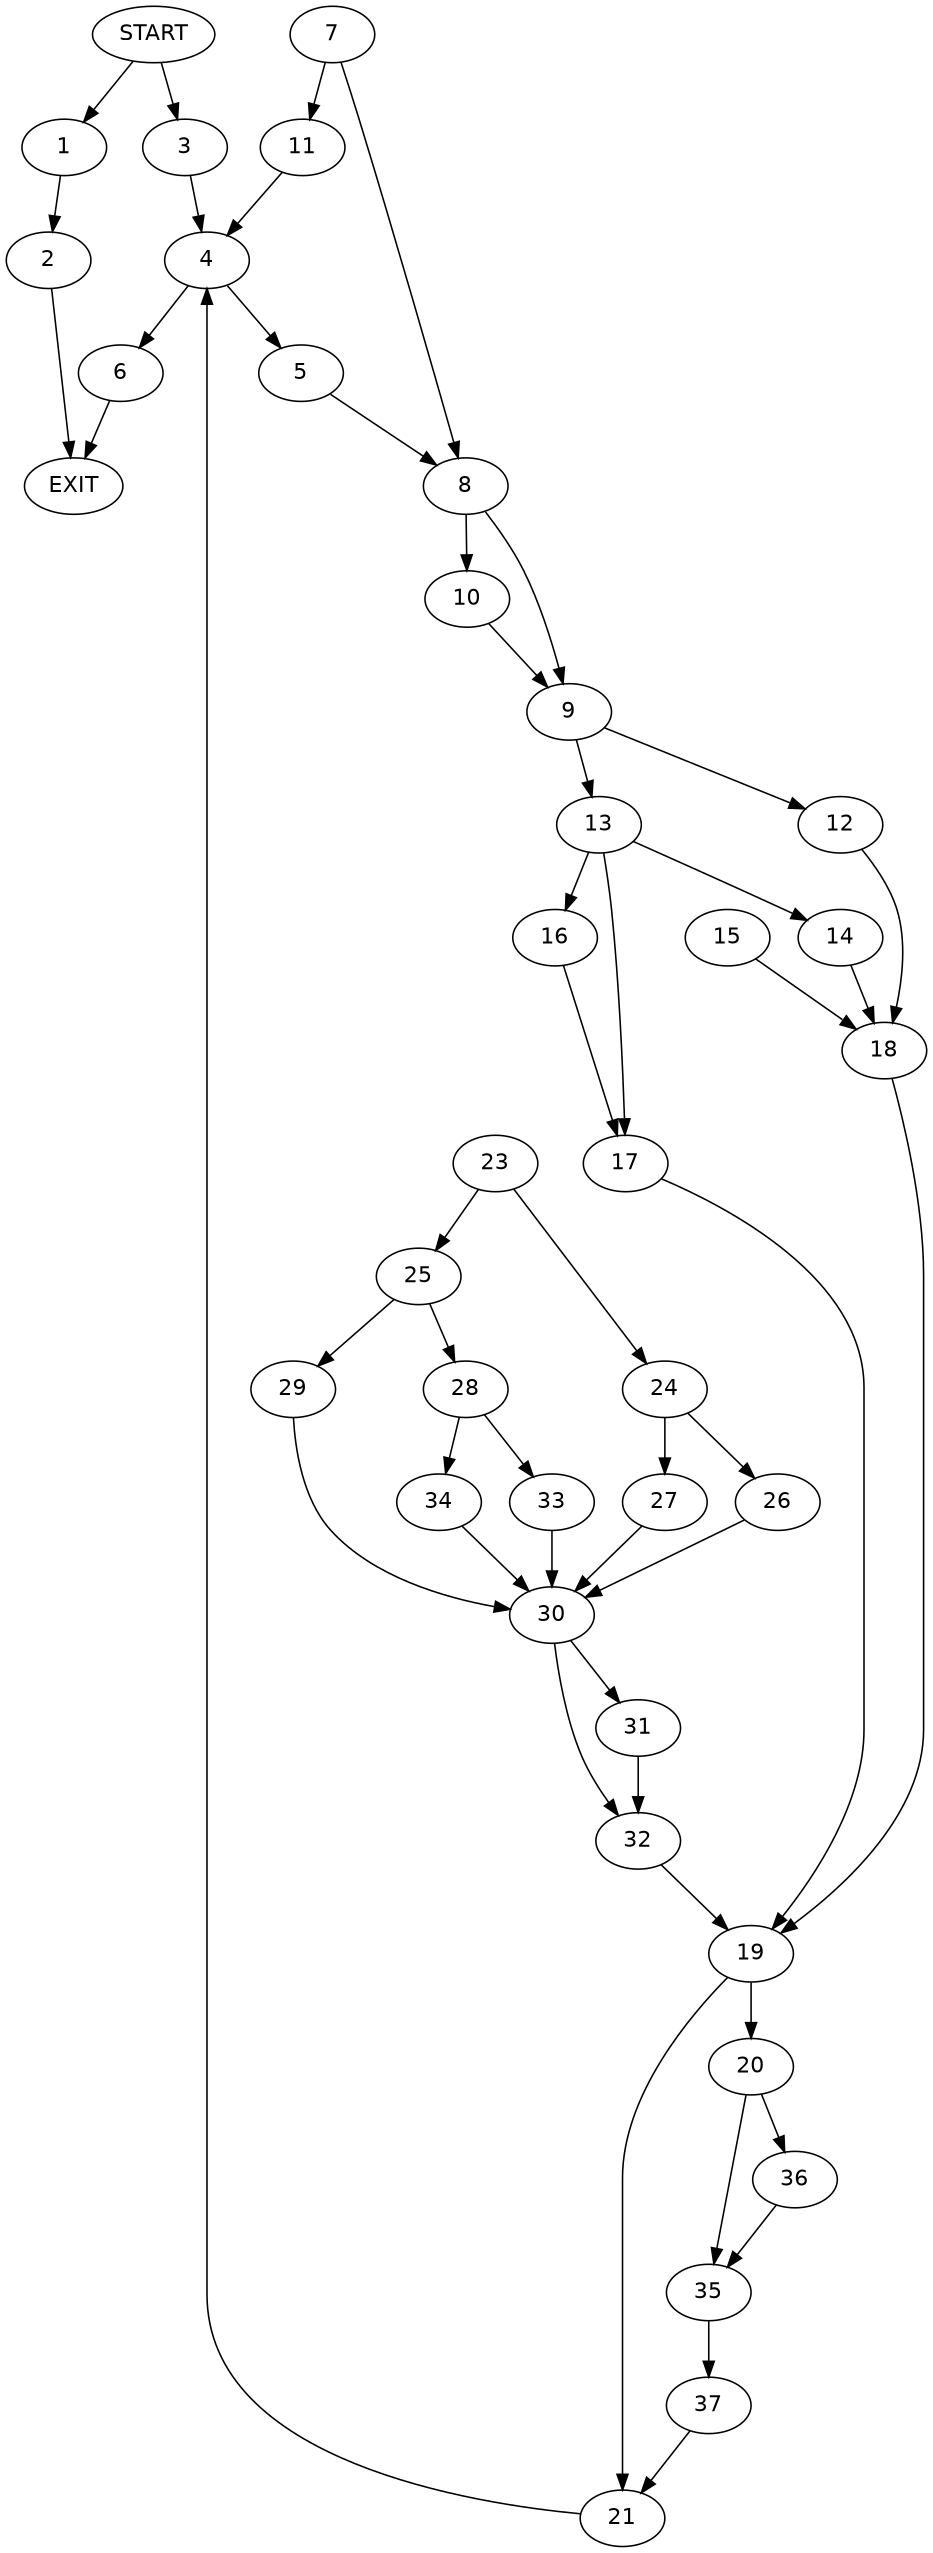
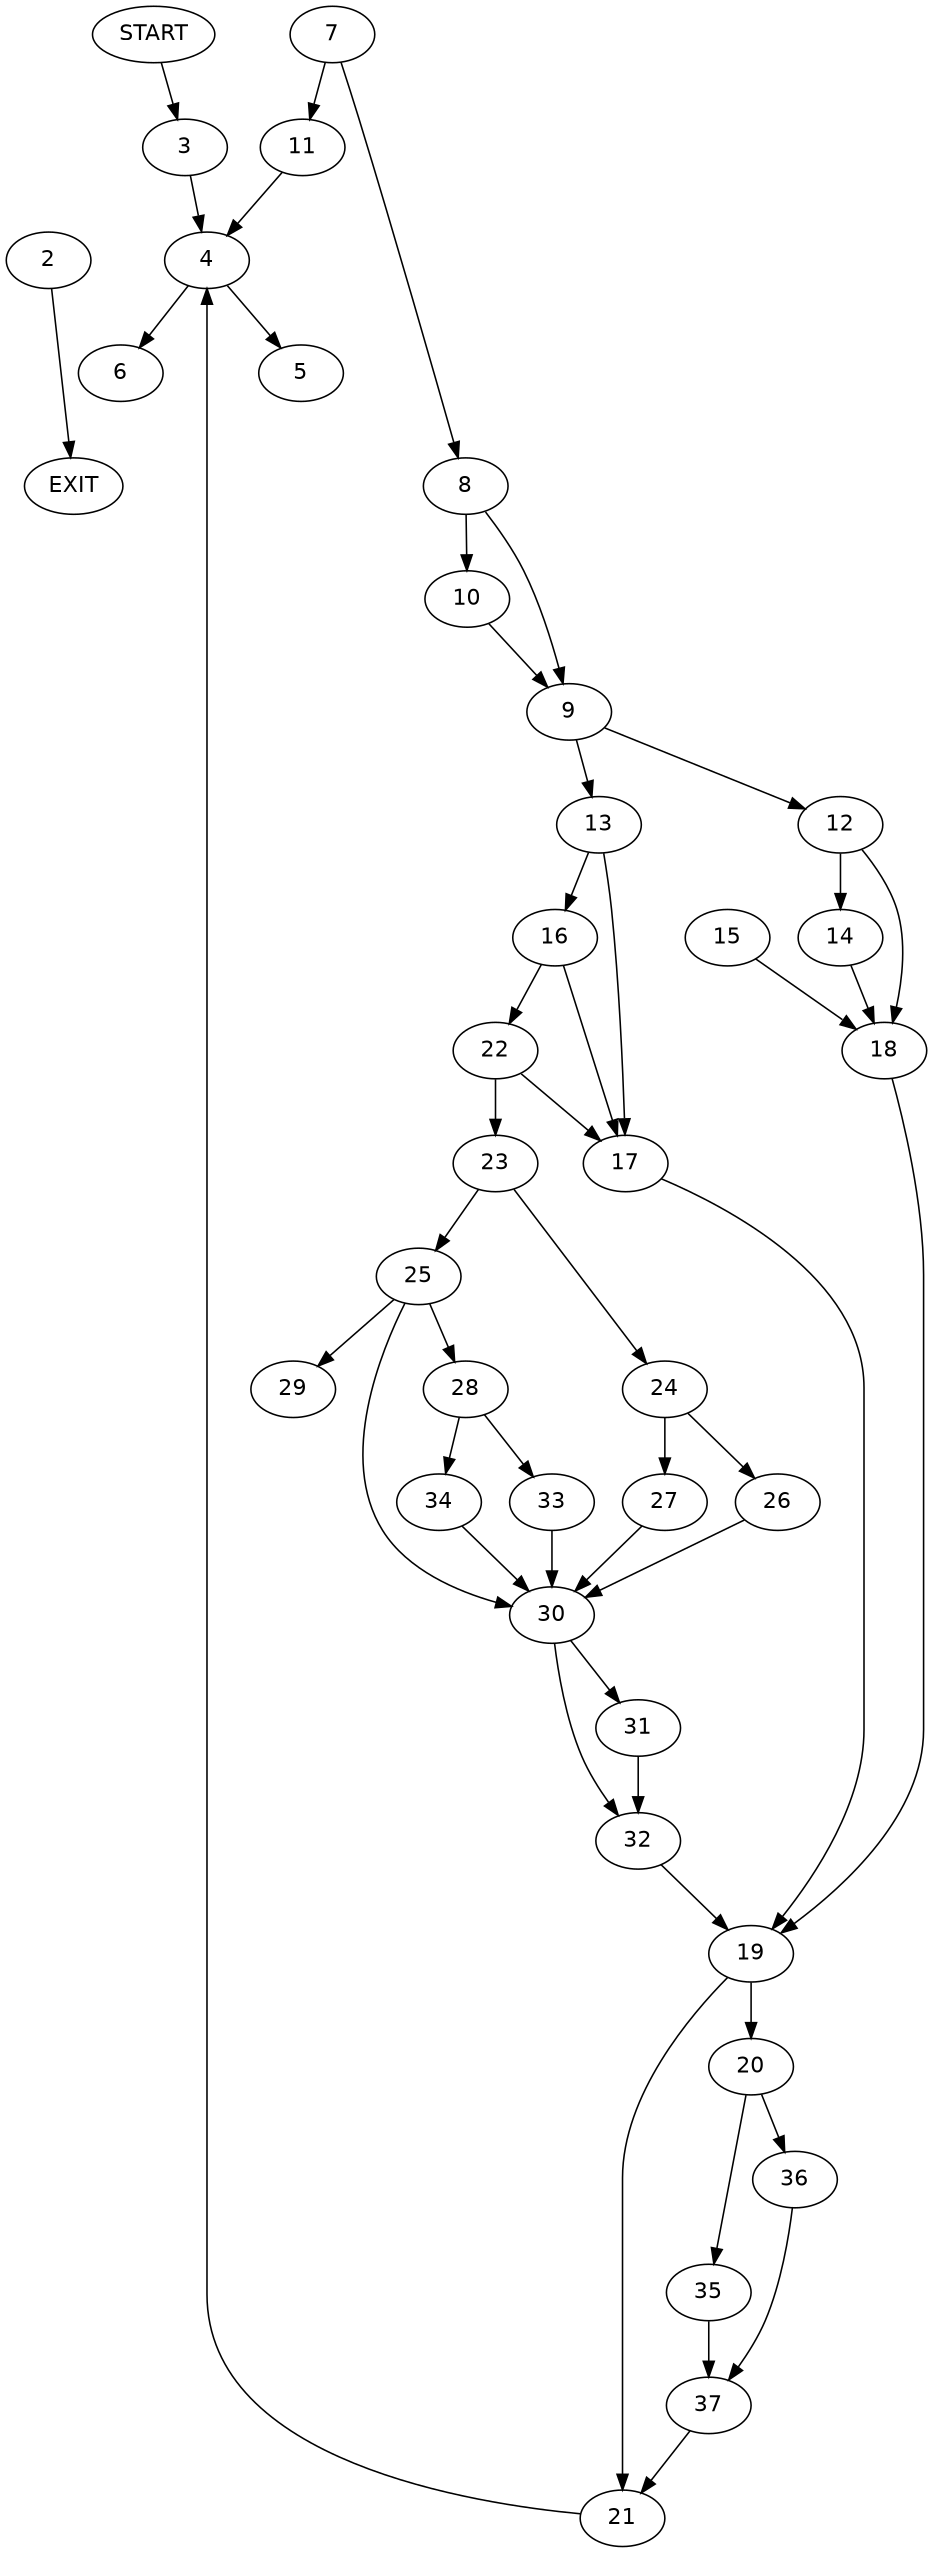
node "1": removed
edge "6" -> "EXIT": removed
edge "5" -> "8": removed
edge "13" -> "14": now "12" -> "14"
node "22": added
edge "29" -> "30": now "25" -> "30"
edge "36" -> "35": now "36" -> "37"
